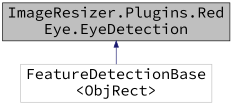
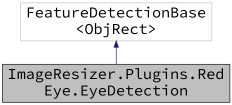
edge "FeatureDetectionBase <ObjRect>" -> "ImageResizer.Plugins.Red Eye.EyeDetection": reversed
